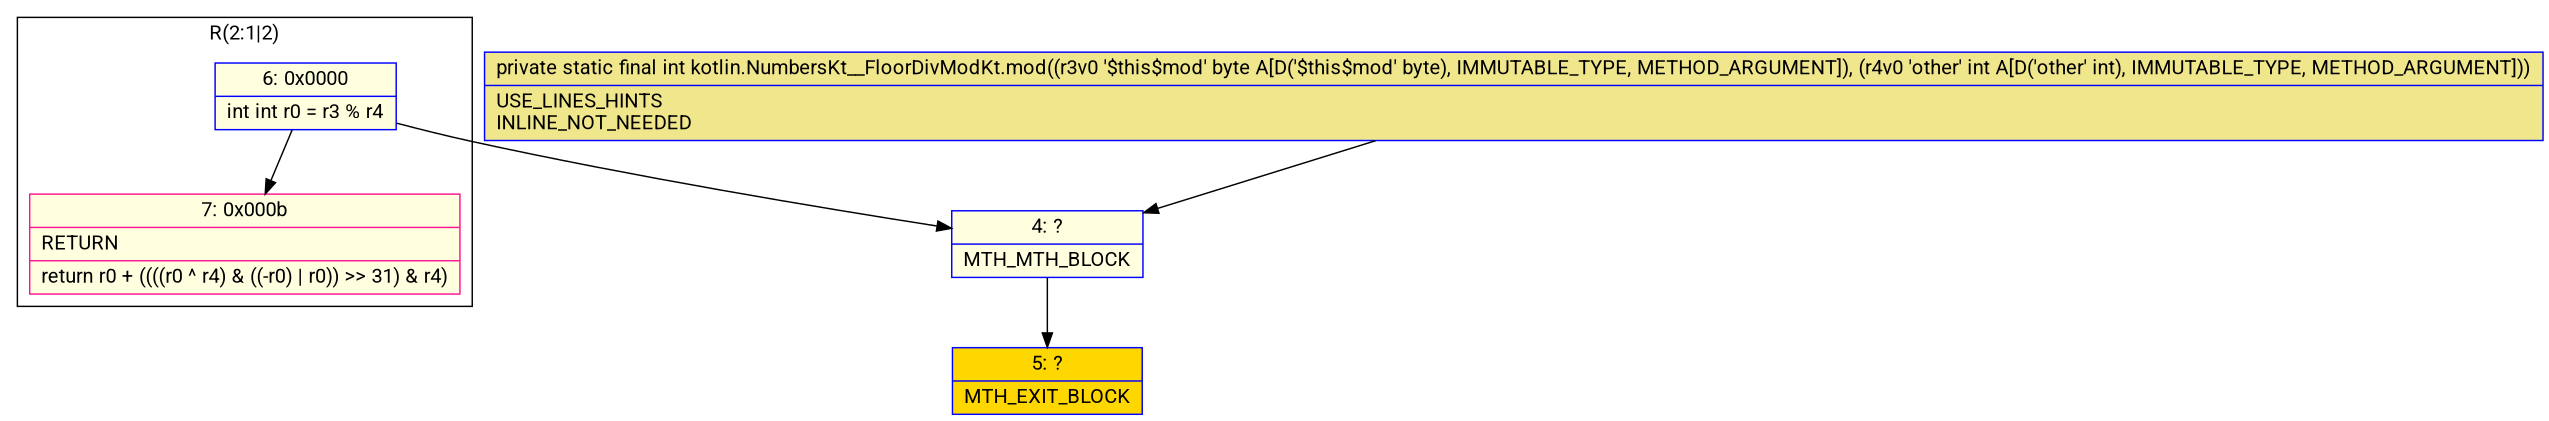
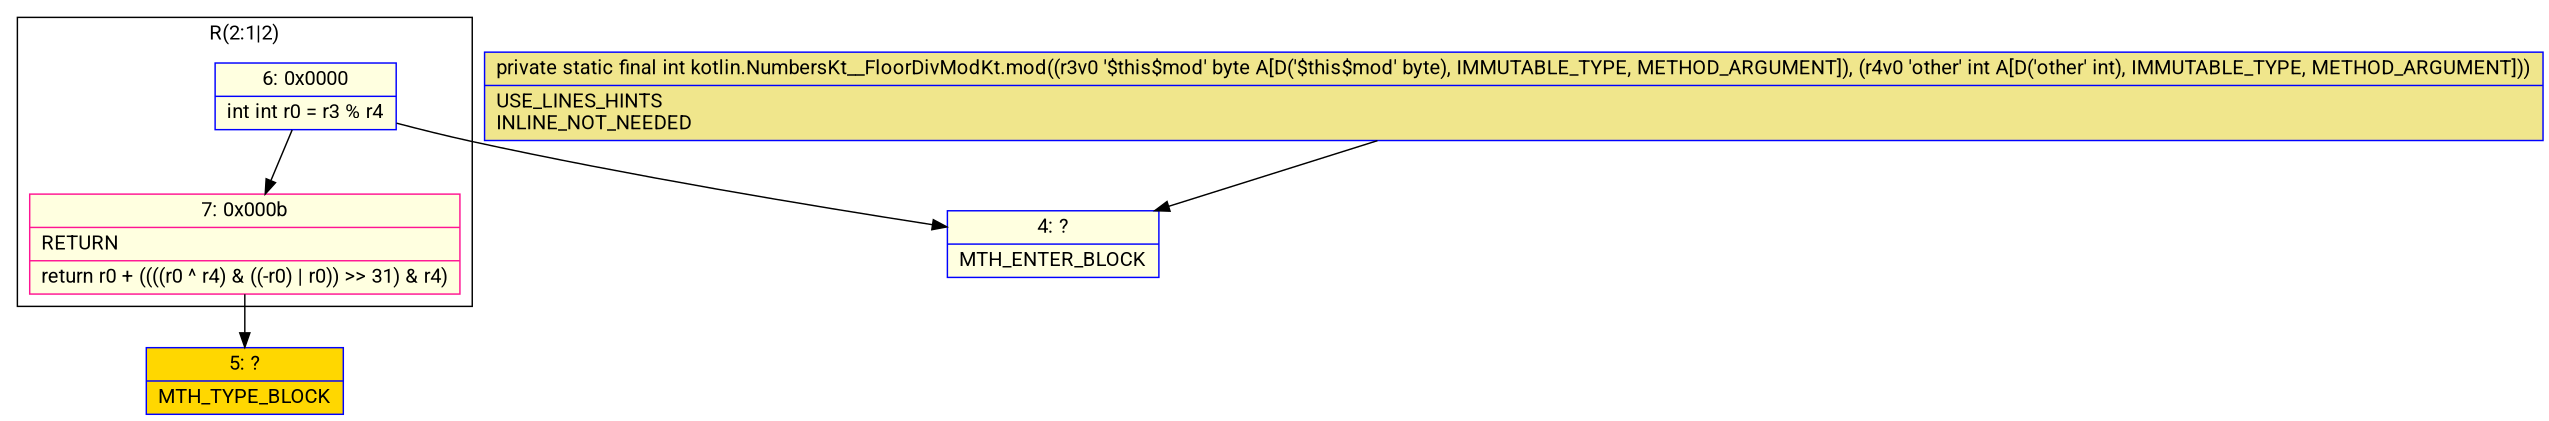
node "4: ?": text "MTH_MTH_BLOCK" -> "MTH_ENTER_BLOCK"
edge "4: ?" -> "5: ?": now "7: 0x000b" -> "5: ?"
node "5: ?": text "MTH_EXIT_BLOCK" -> "MTH_TYPE_BLOCK"
